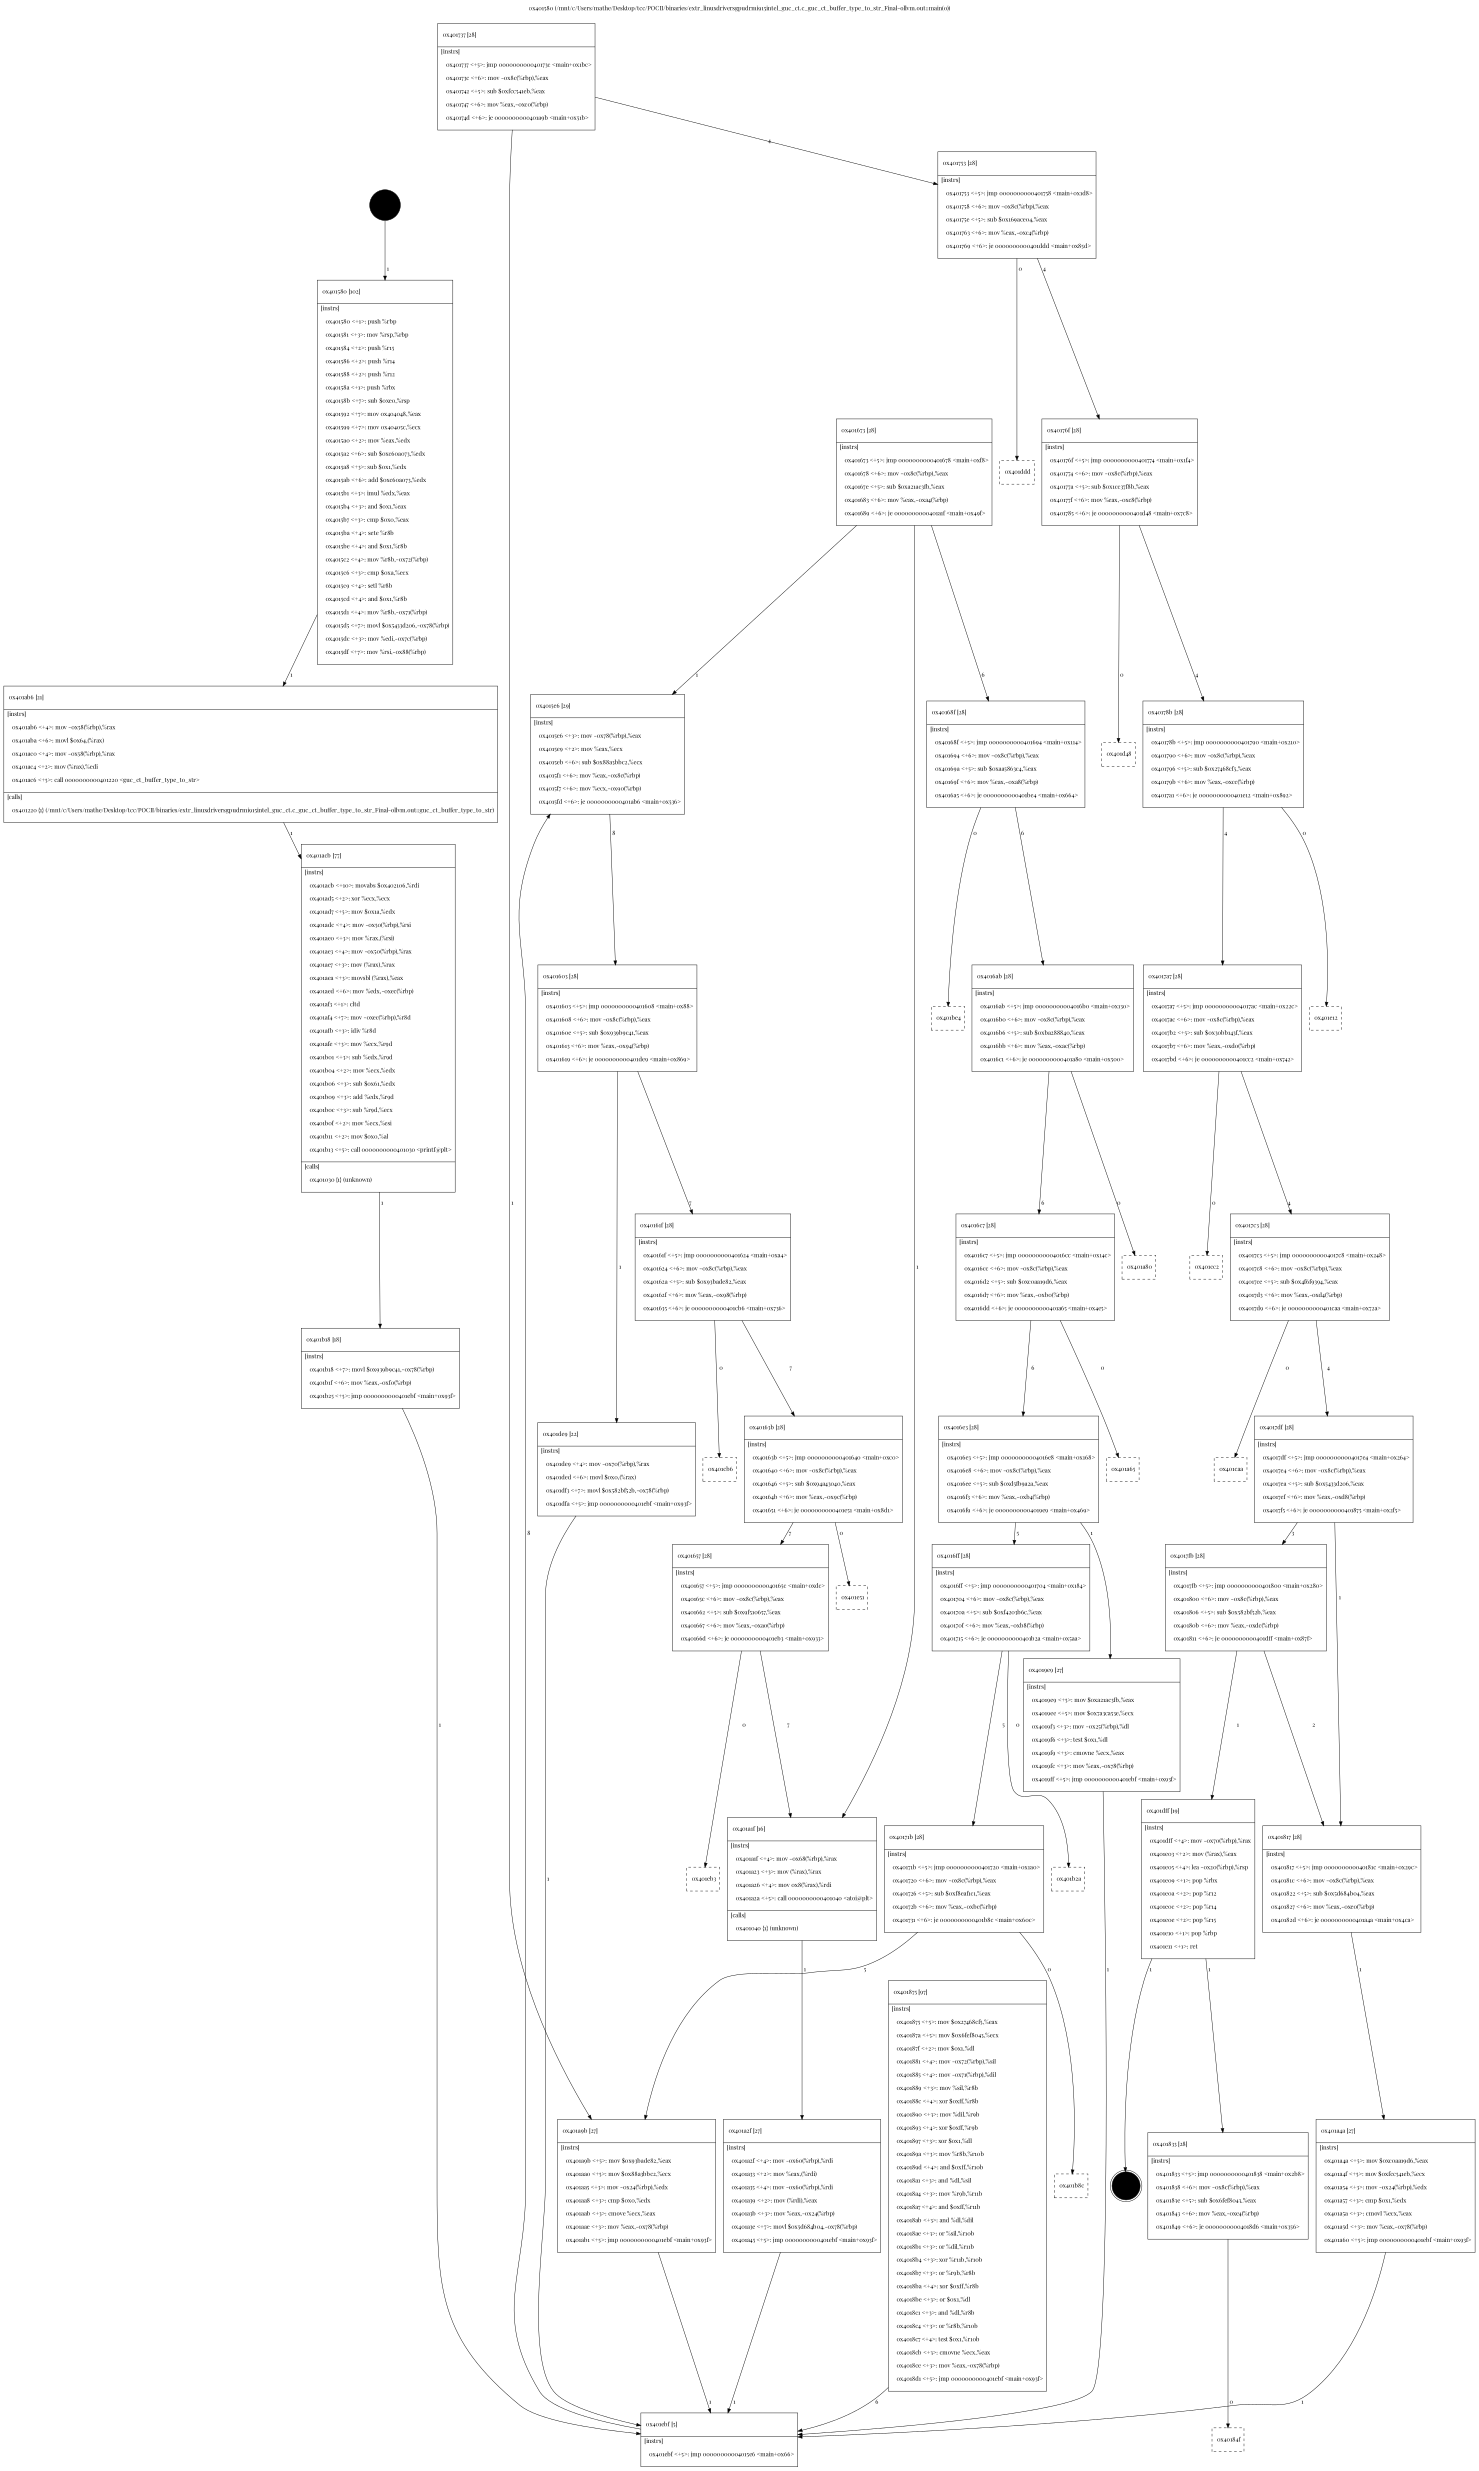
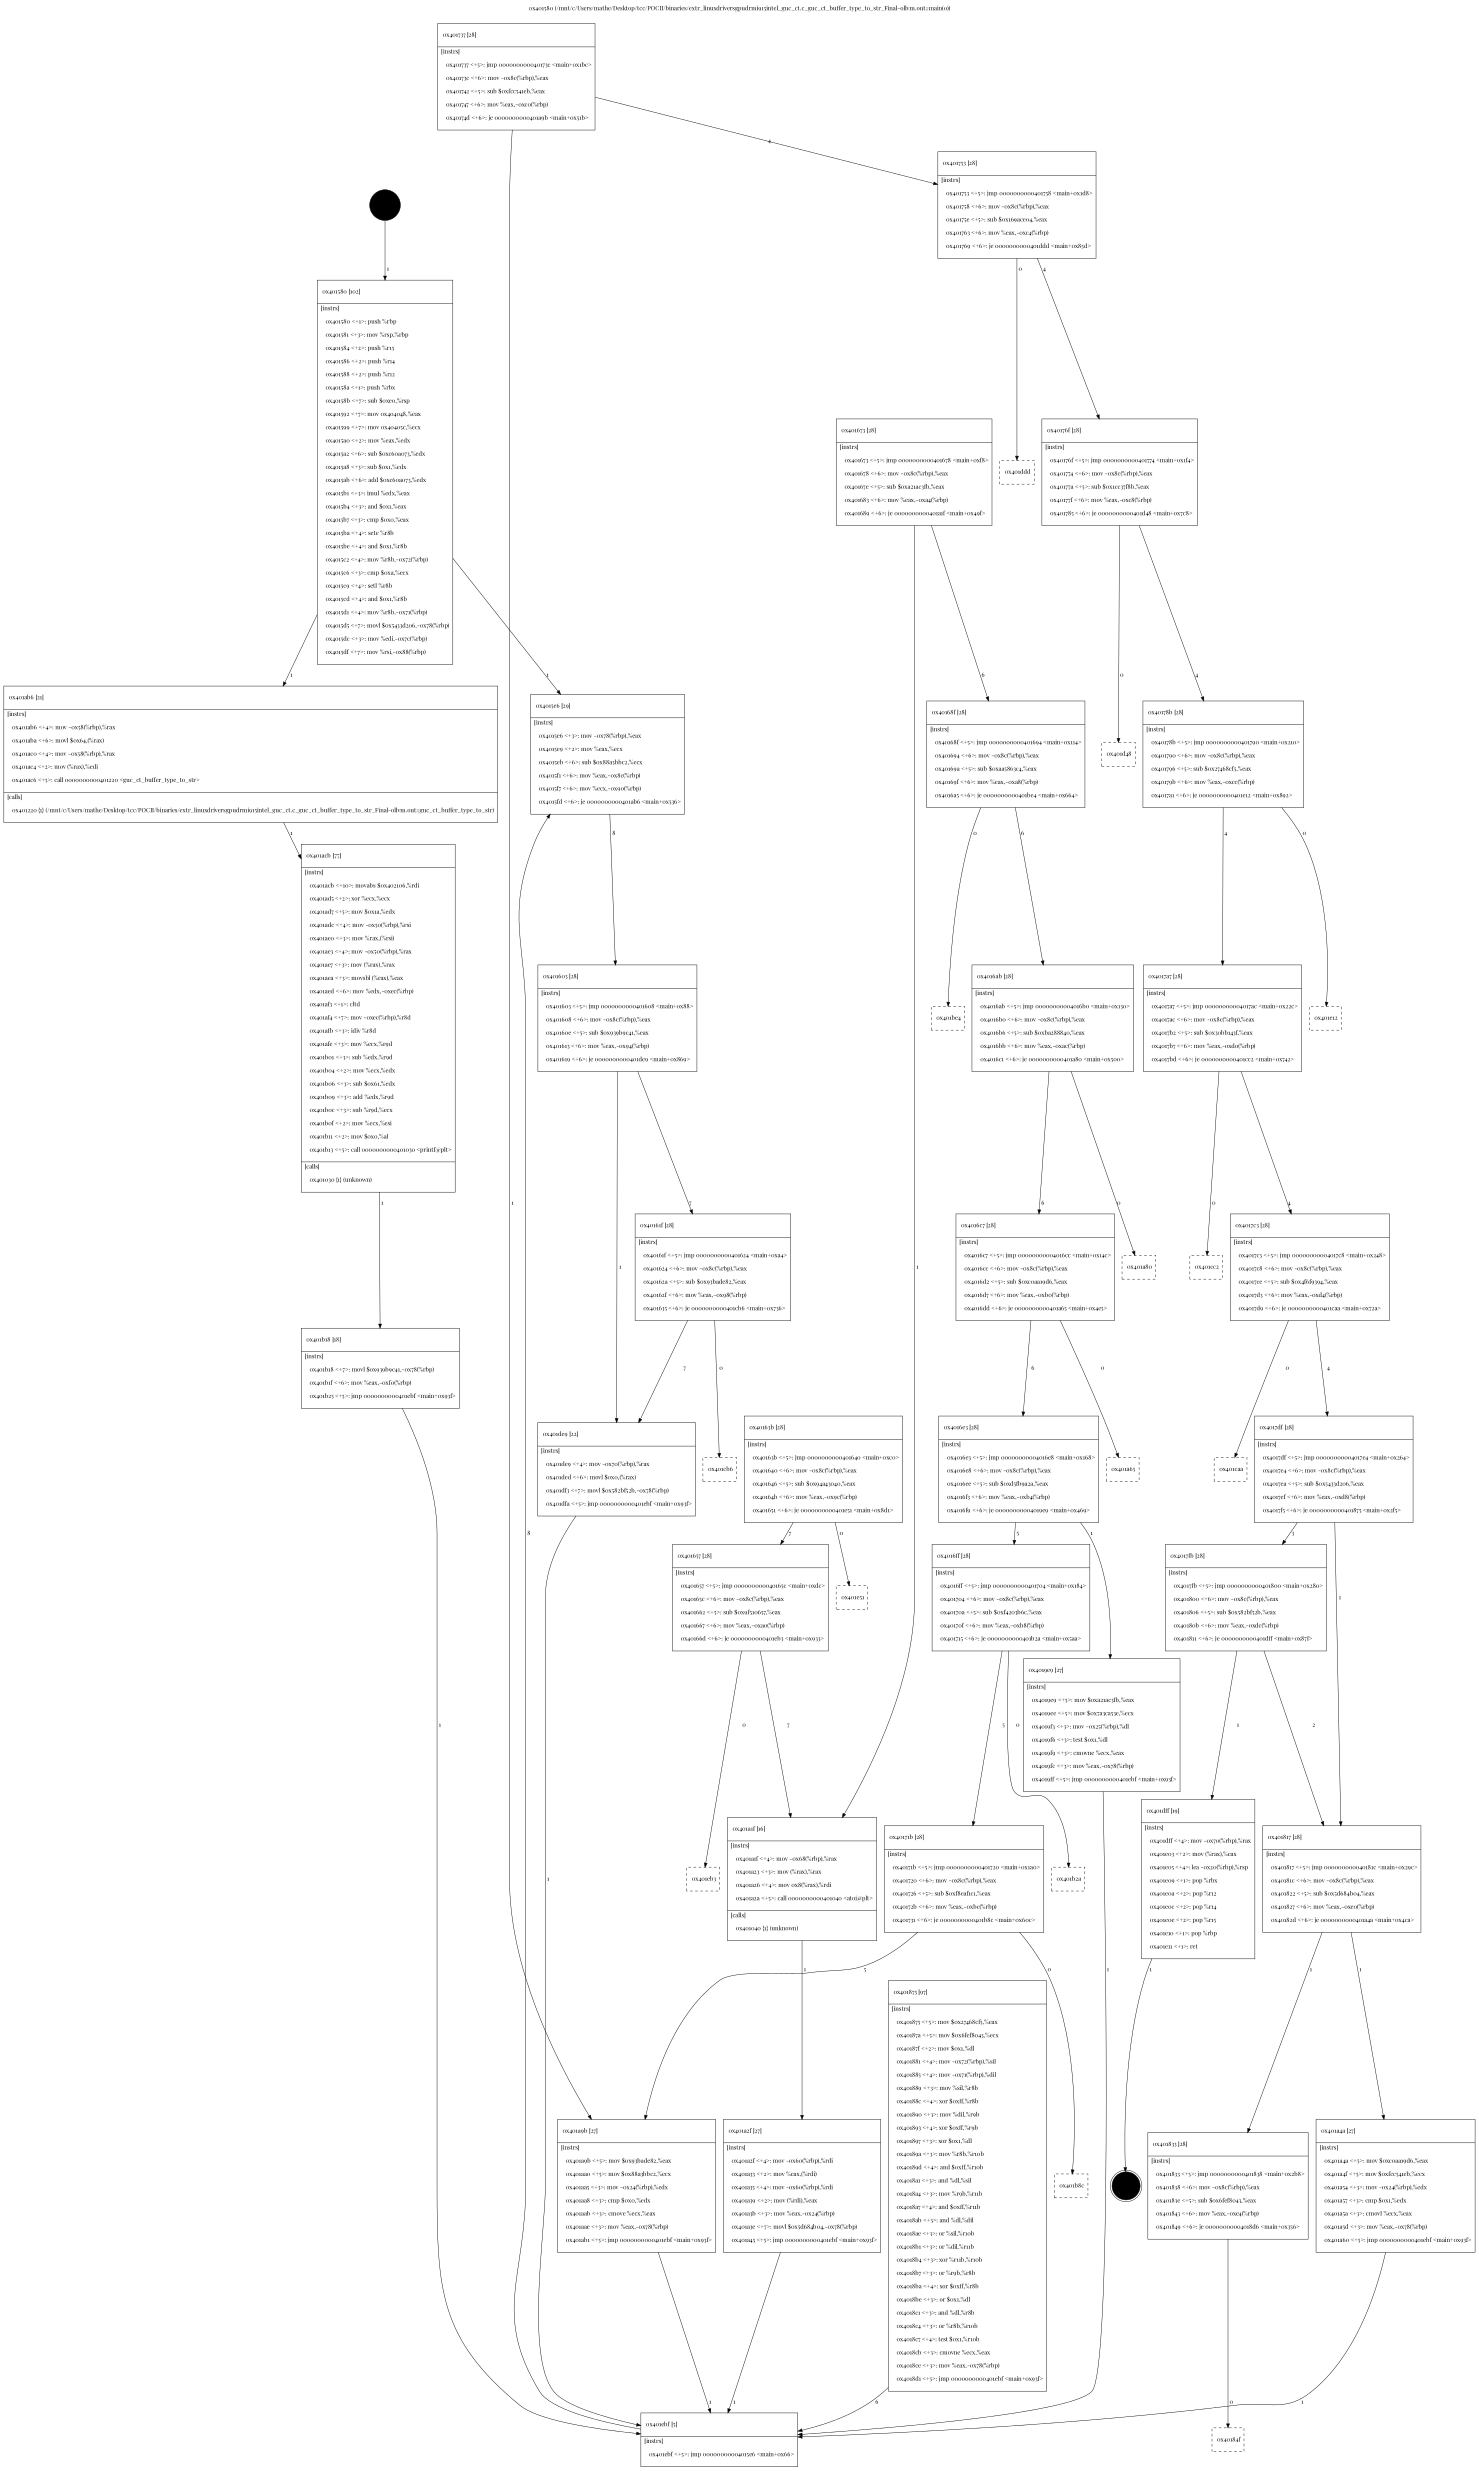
edge "0x401673 [28]" -> "0x4015e6 [29]": now "0x401580 [102]" -> "0x4015e6 [29]"
edge "0x40161f [28]" -> "0x40163b [28]": now "0x40161f [28]" -> "0x401de9 [22]"
edge "0x401dff [19]" -> "0x401833 [28]": now "0x401817 [28]" -> "0x401833 [28]"
